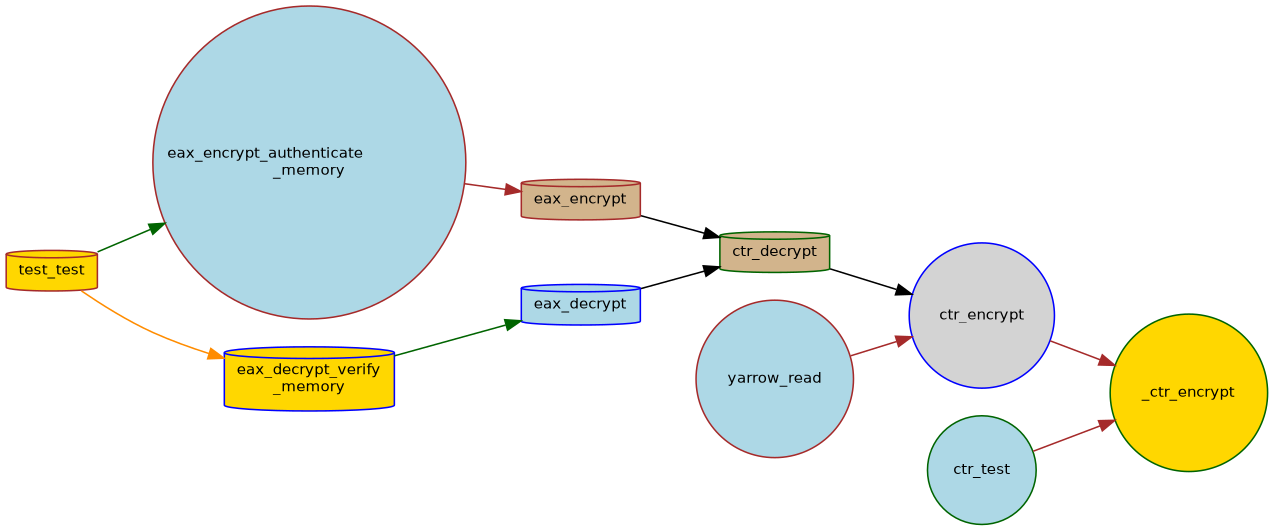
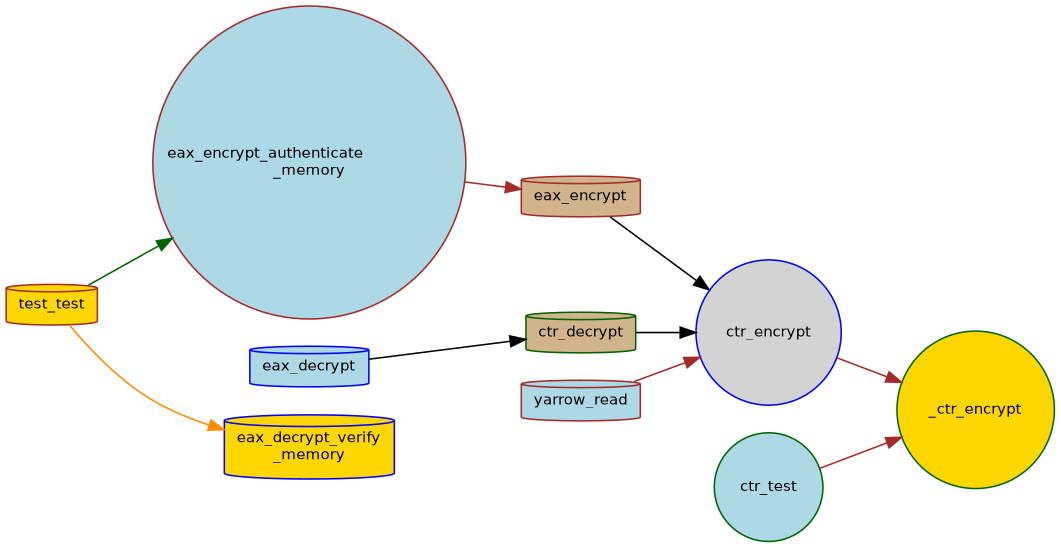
edge "eax_encrypt" -> "ctr_decrypt": now "eax_encrypt" -> "ctr_encrypt"
edge "eax_decrypt_verify _memory" -> "eax_decrypt": removed
node "yarrow_read": shape circle -> cylinder
